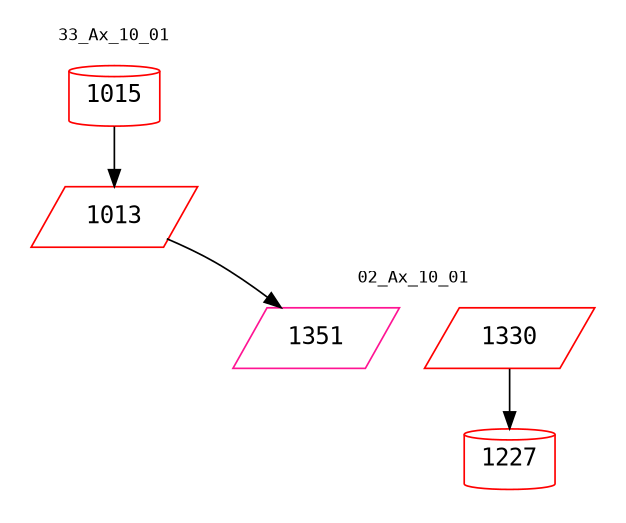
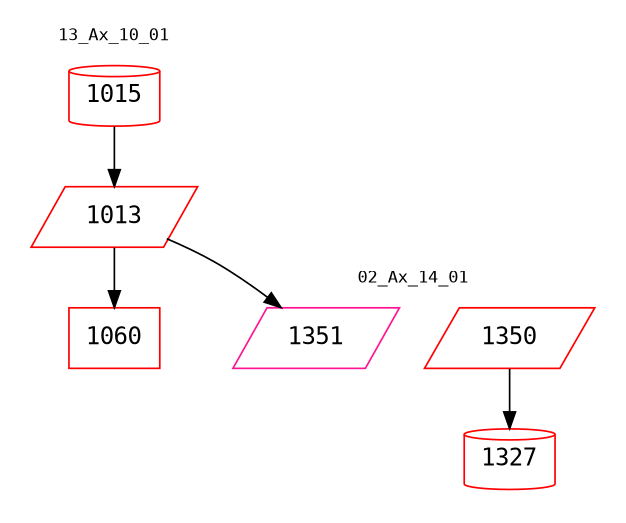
cluster "33_Ax_10_01": label "33_Ax_10_01" -> "13_Ax_10_01"
cluster "02_Ax_10_01": label "02_Ax_10_01" -> "02_Ax_14_01"
node "1060": added
node "1330": label "1330" -> "1350"
node "1227": label "1227" -> "1327"
